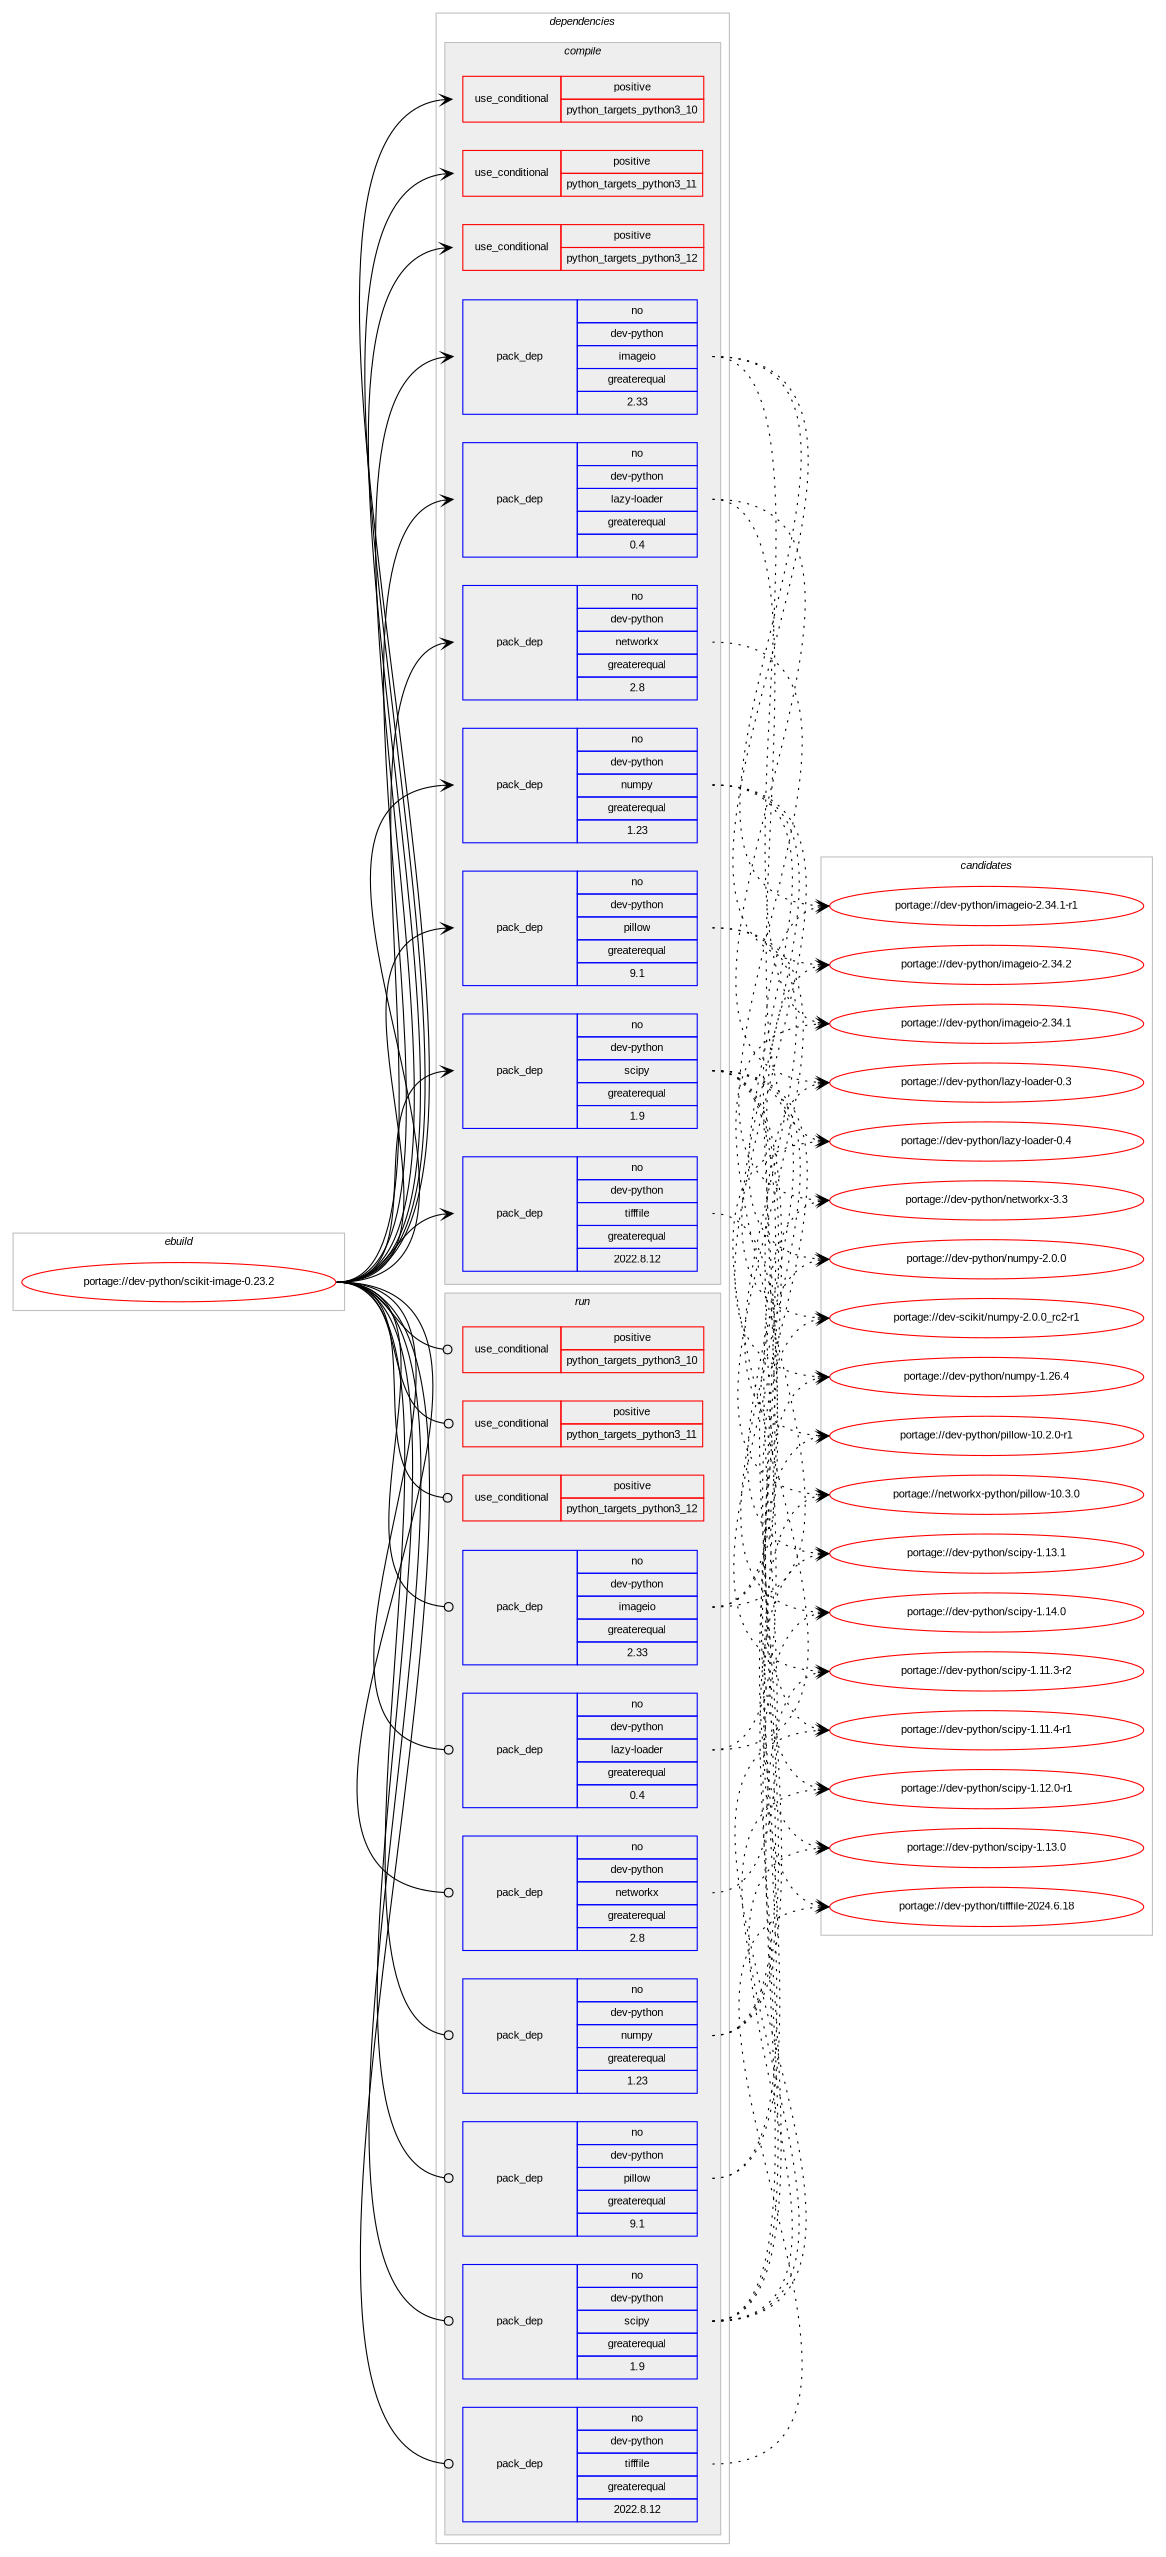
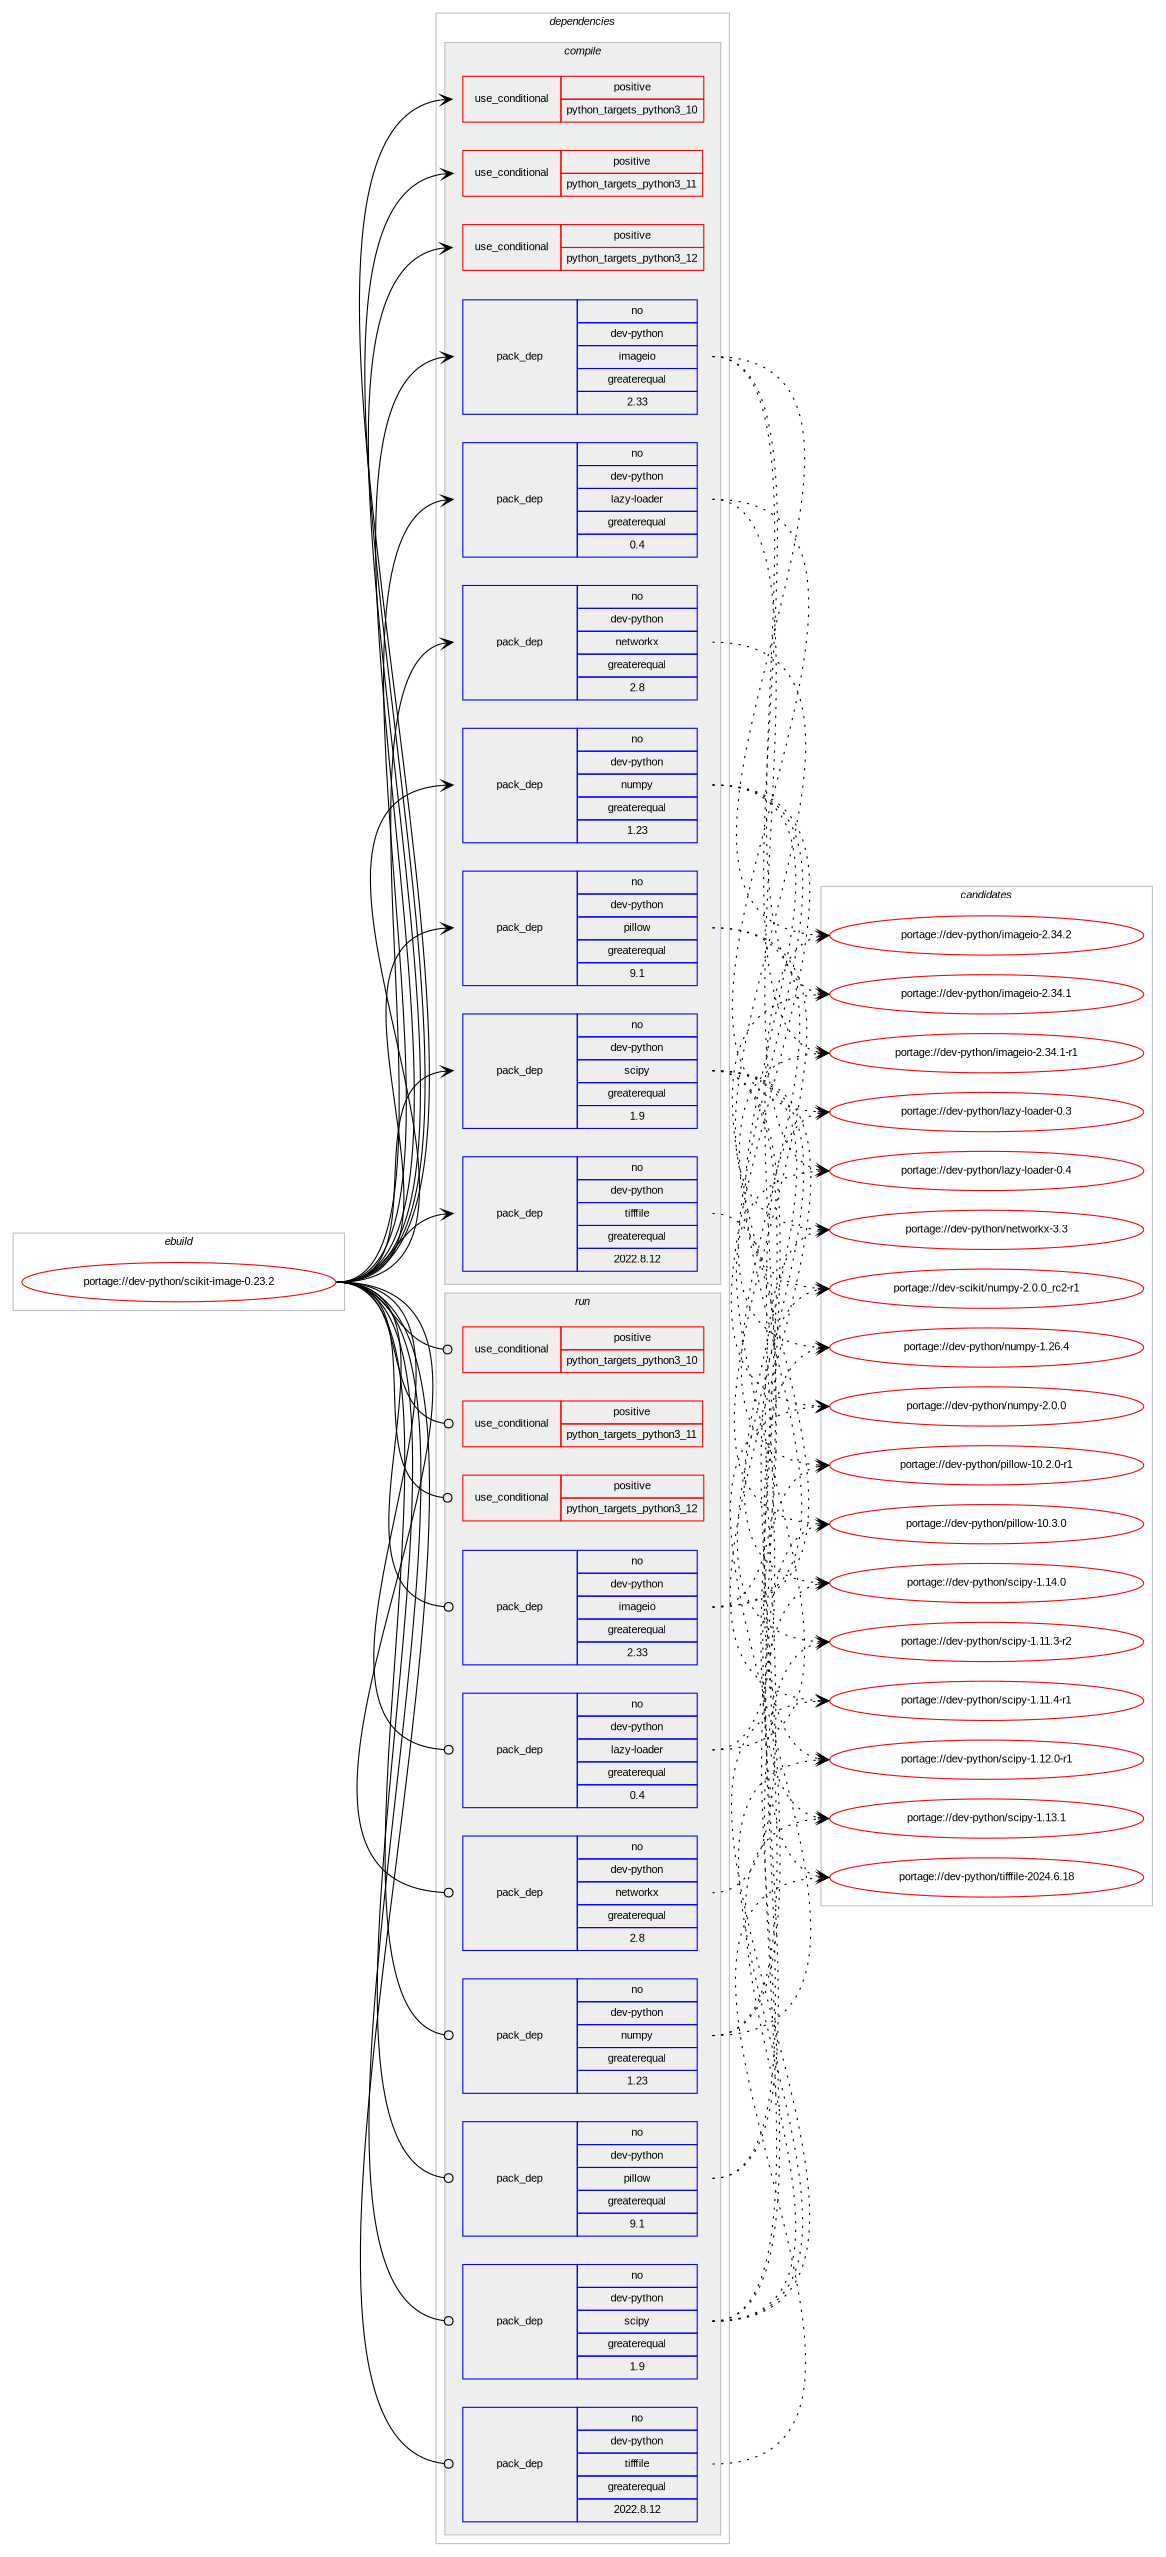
node "portage://networkx-python/pillow-10.3.0": label "portage://networkx-python/pillow-10.3.0" -> "portage://dev-python/pillow-10.3.0"
node "portage://dev-python/scipy-1.13.0": removed
